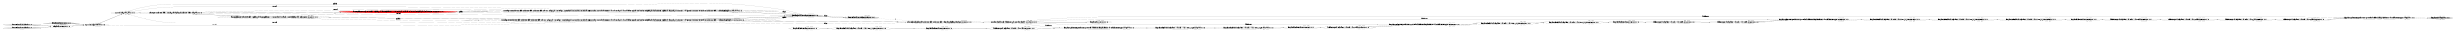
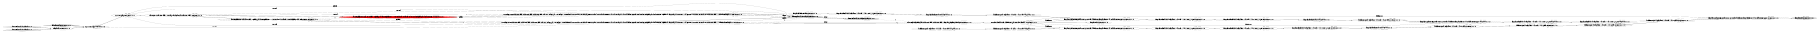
node "testHarness.setProcessingTime(3000)@@@23@@@['0', '0', '1']": removed
